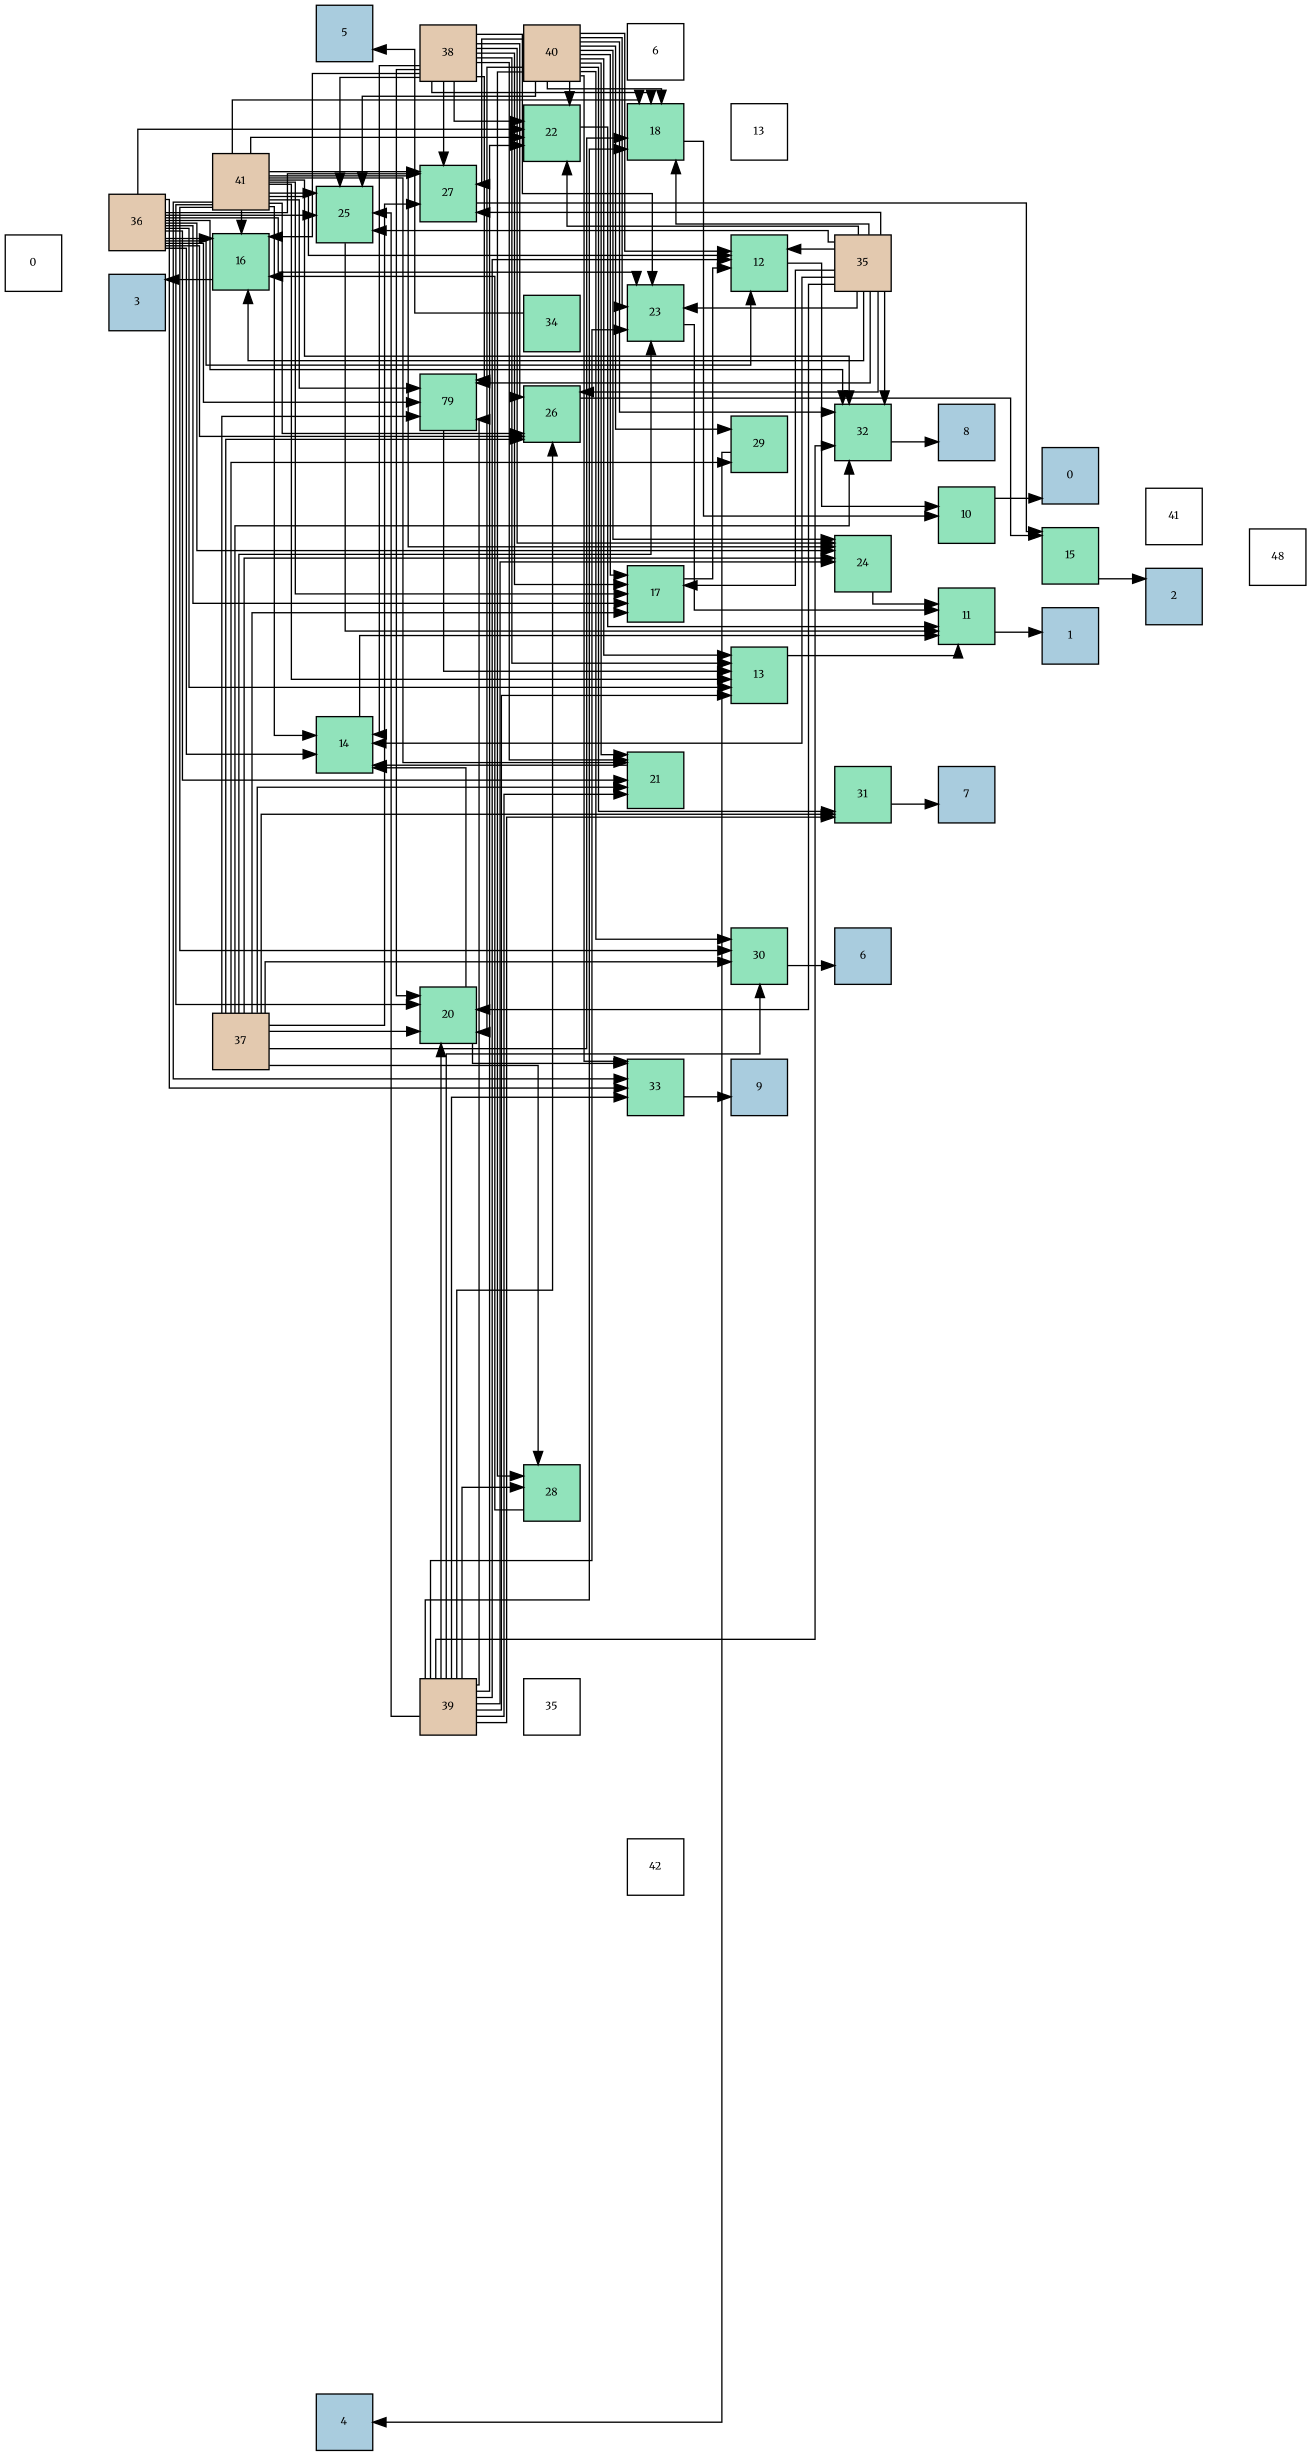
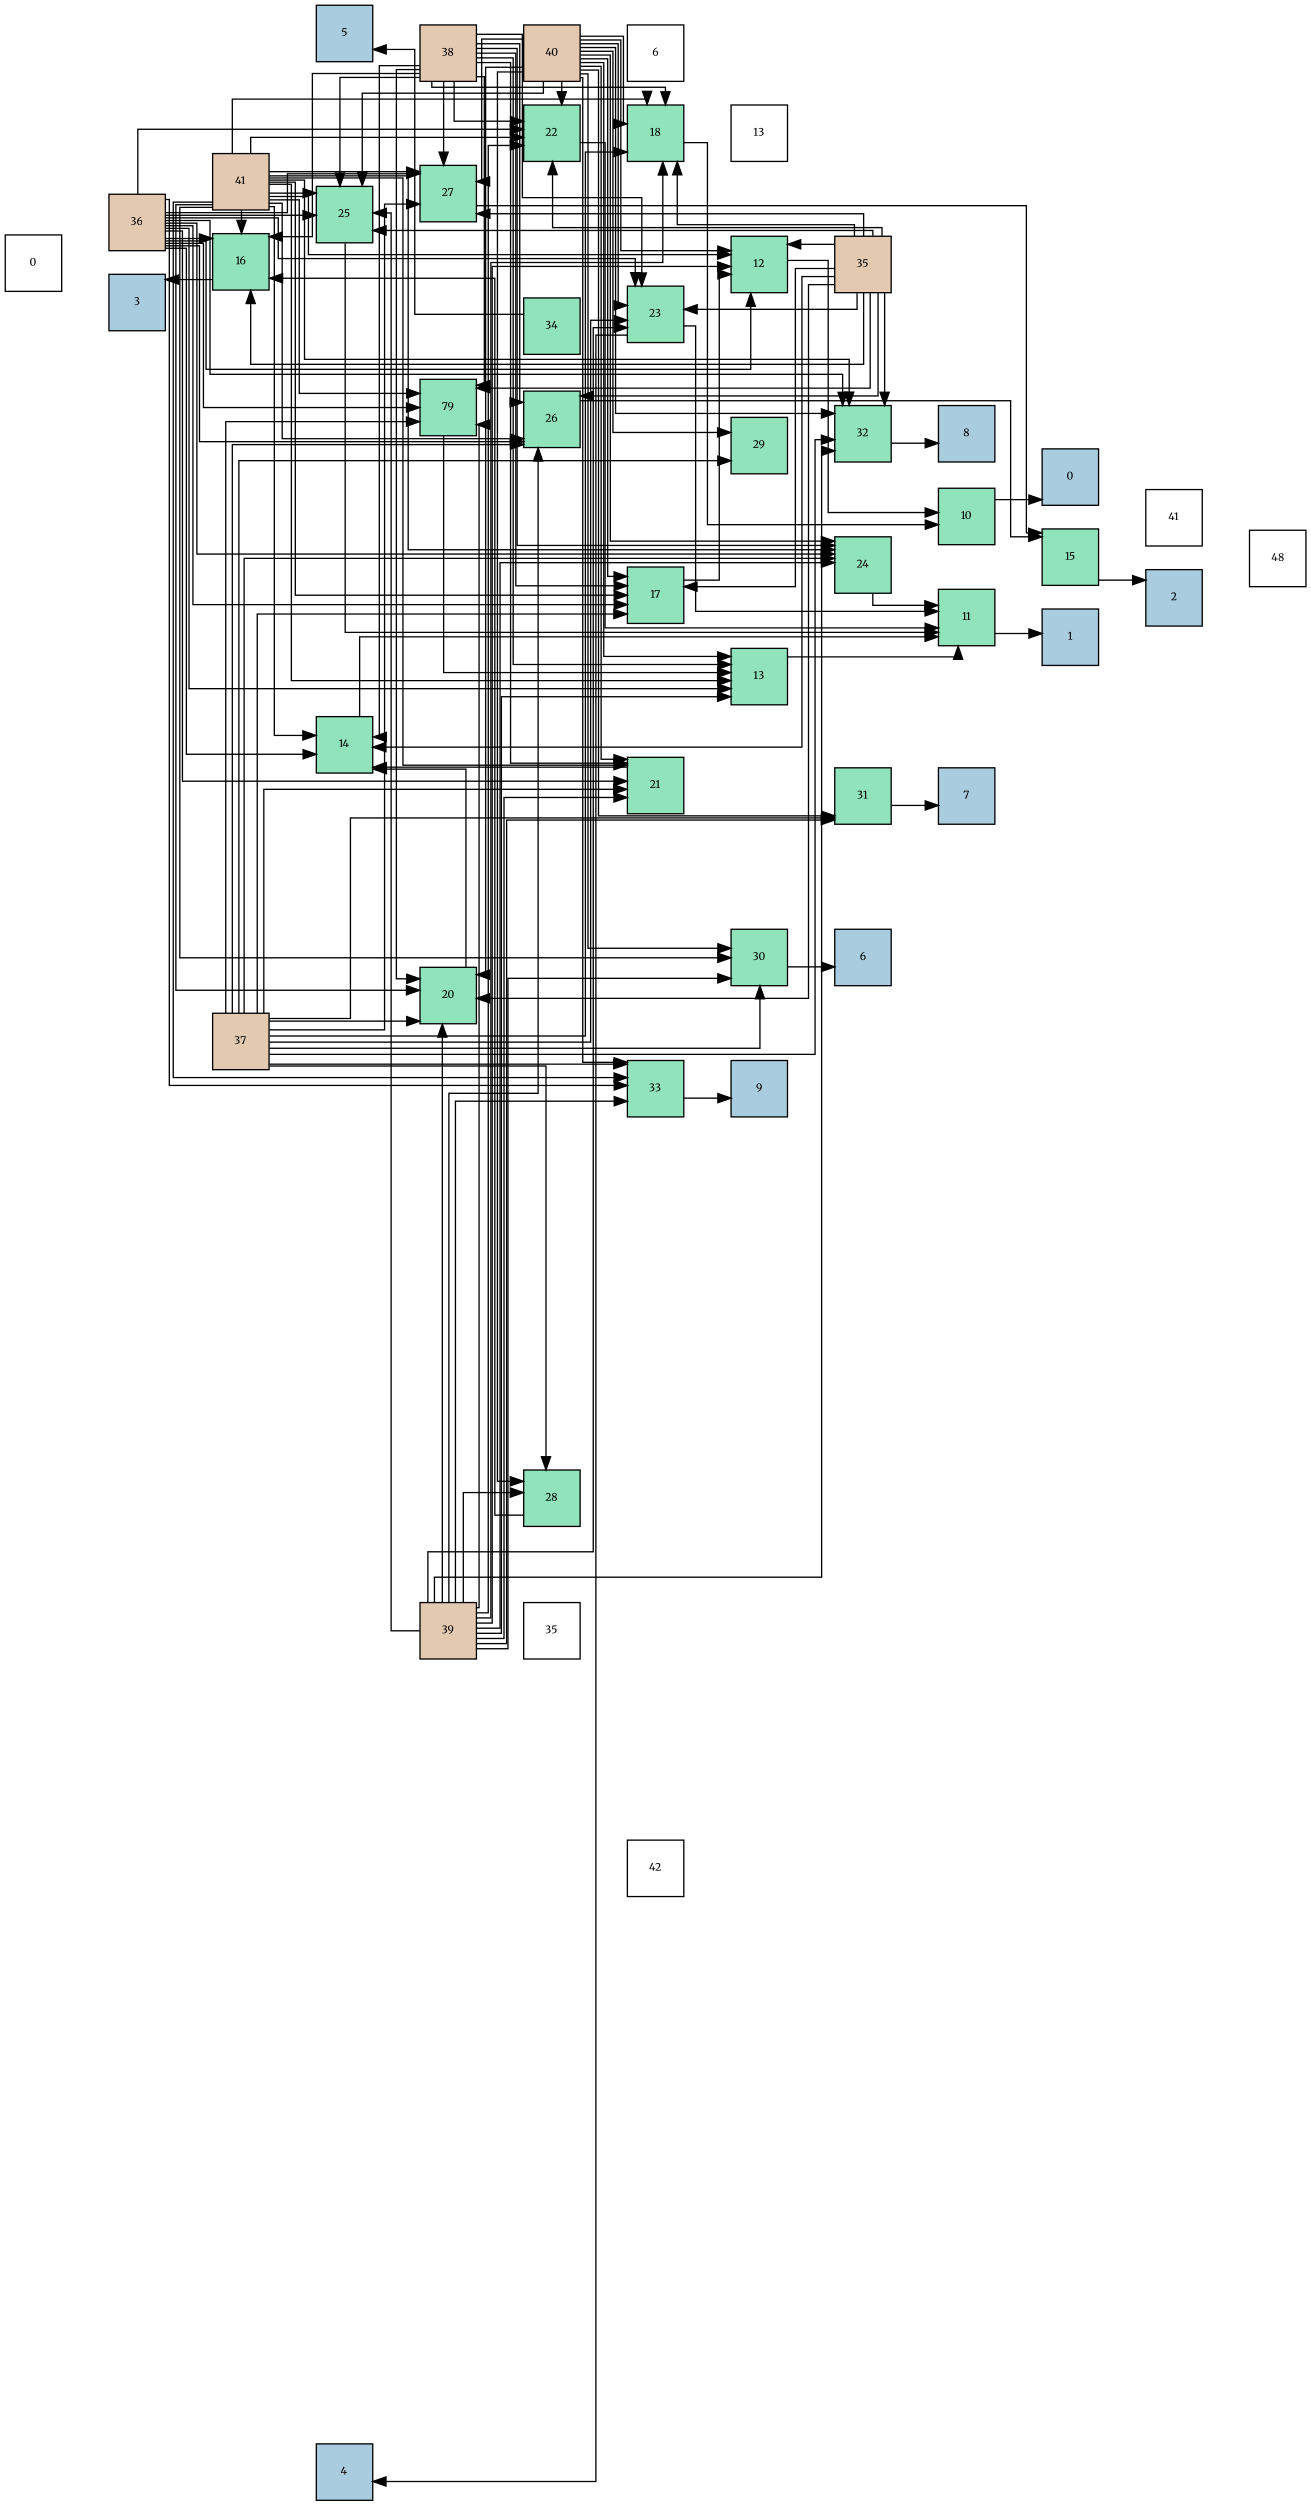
edge "20" -> "33": now "37" -> "33"
edge "29" -> "4": now "23" -> "4"
